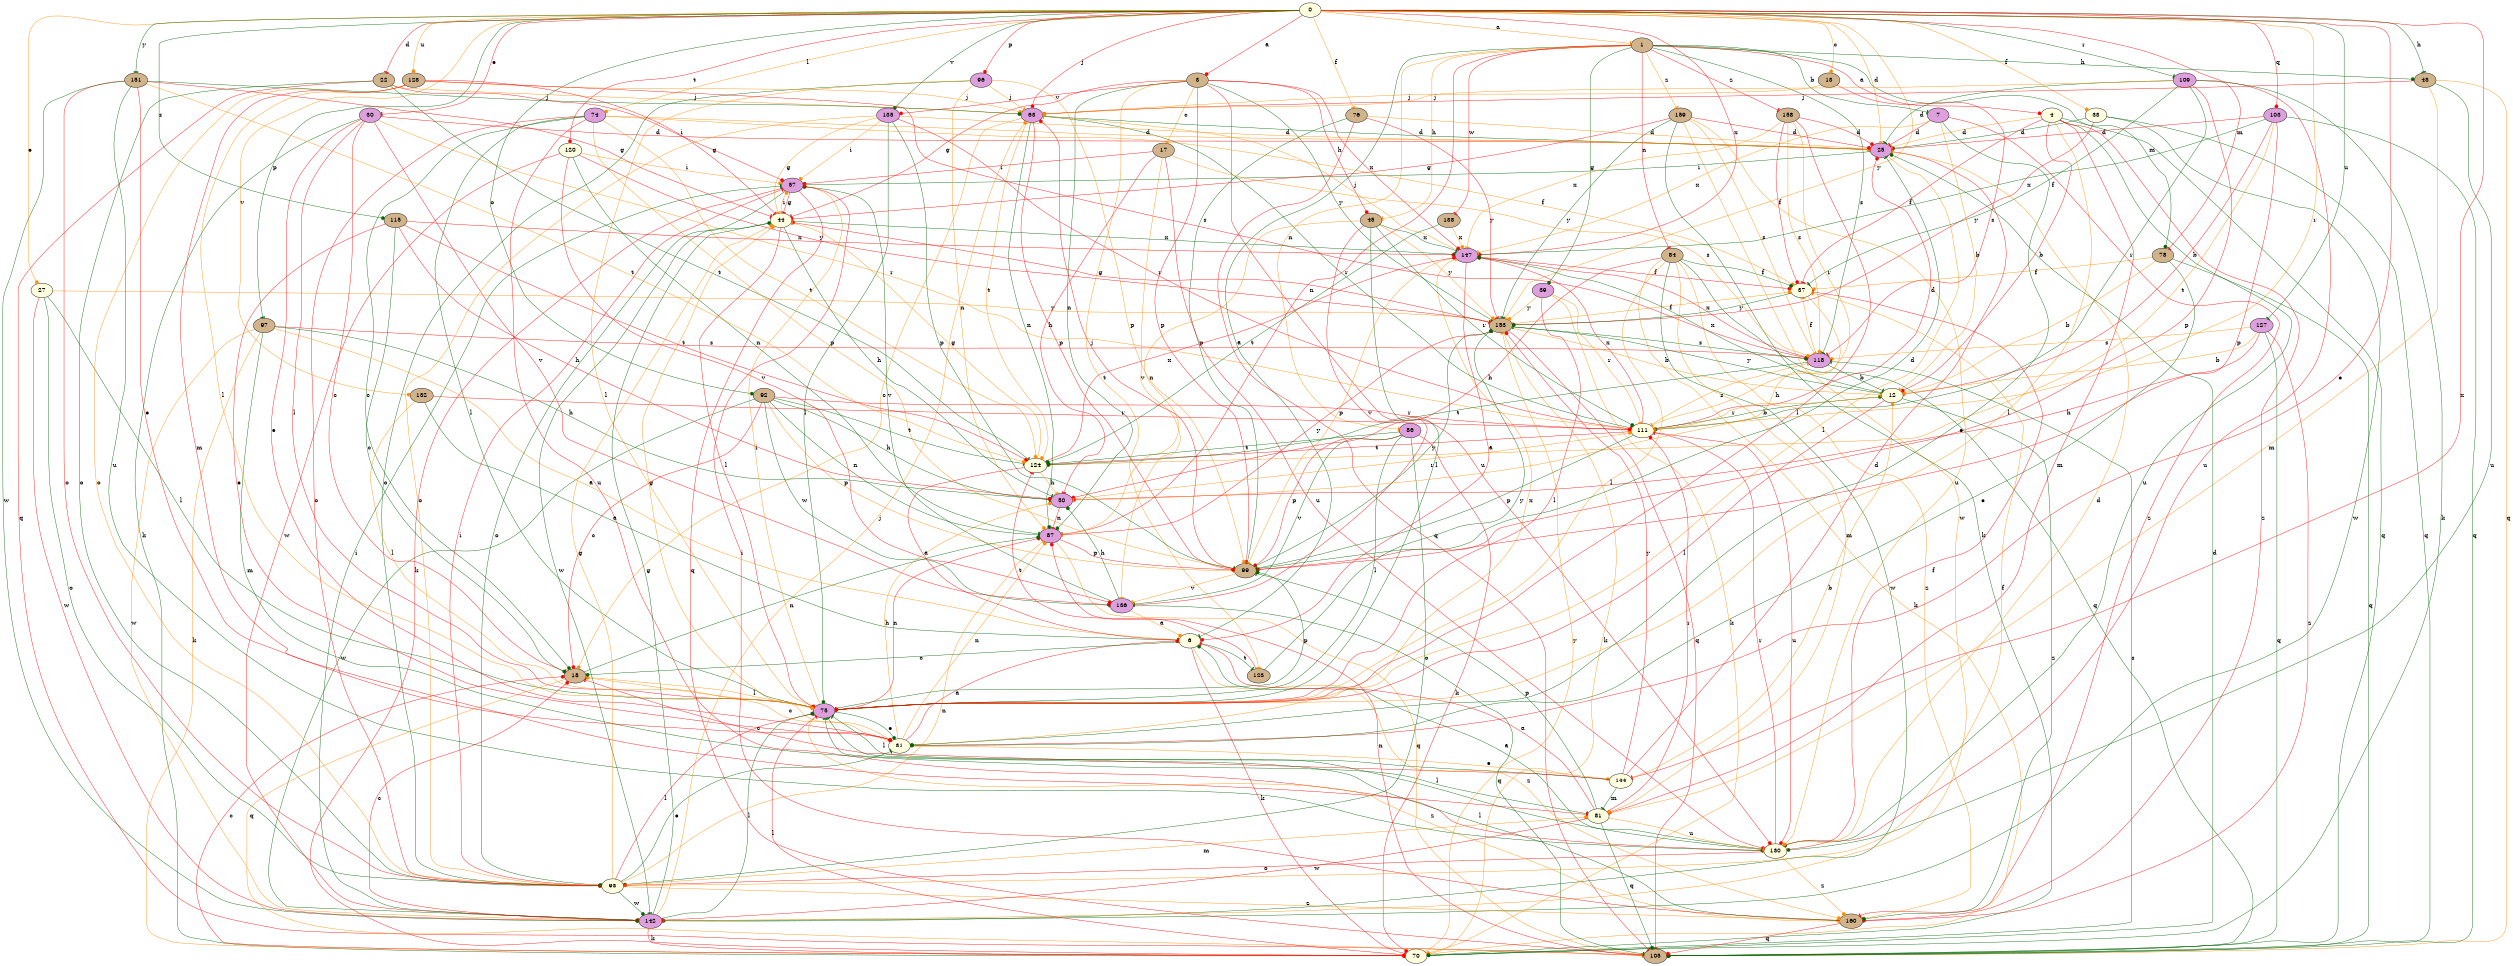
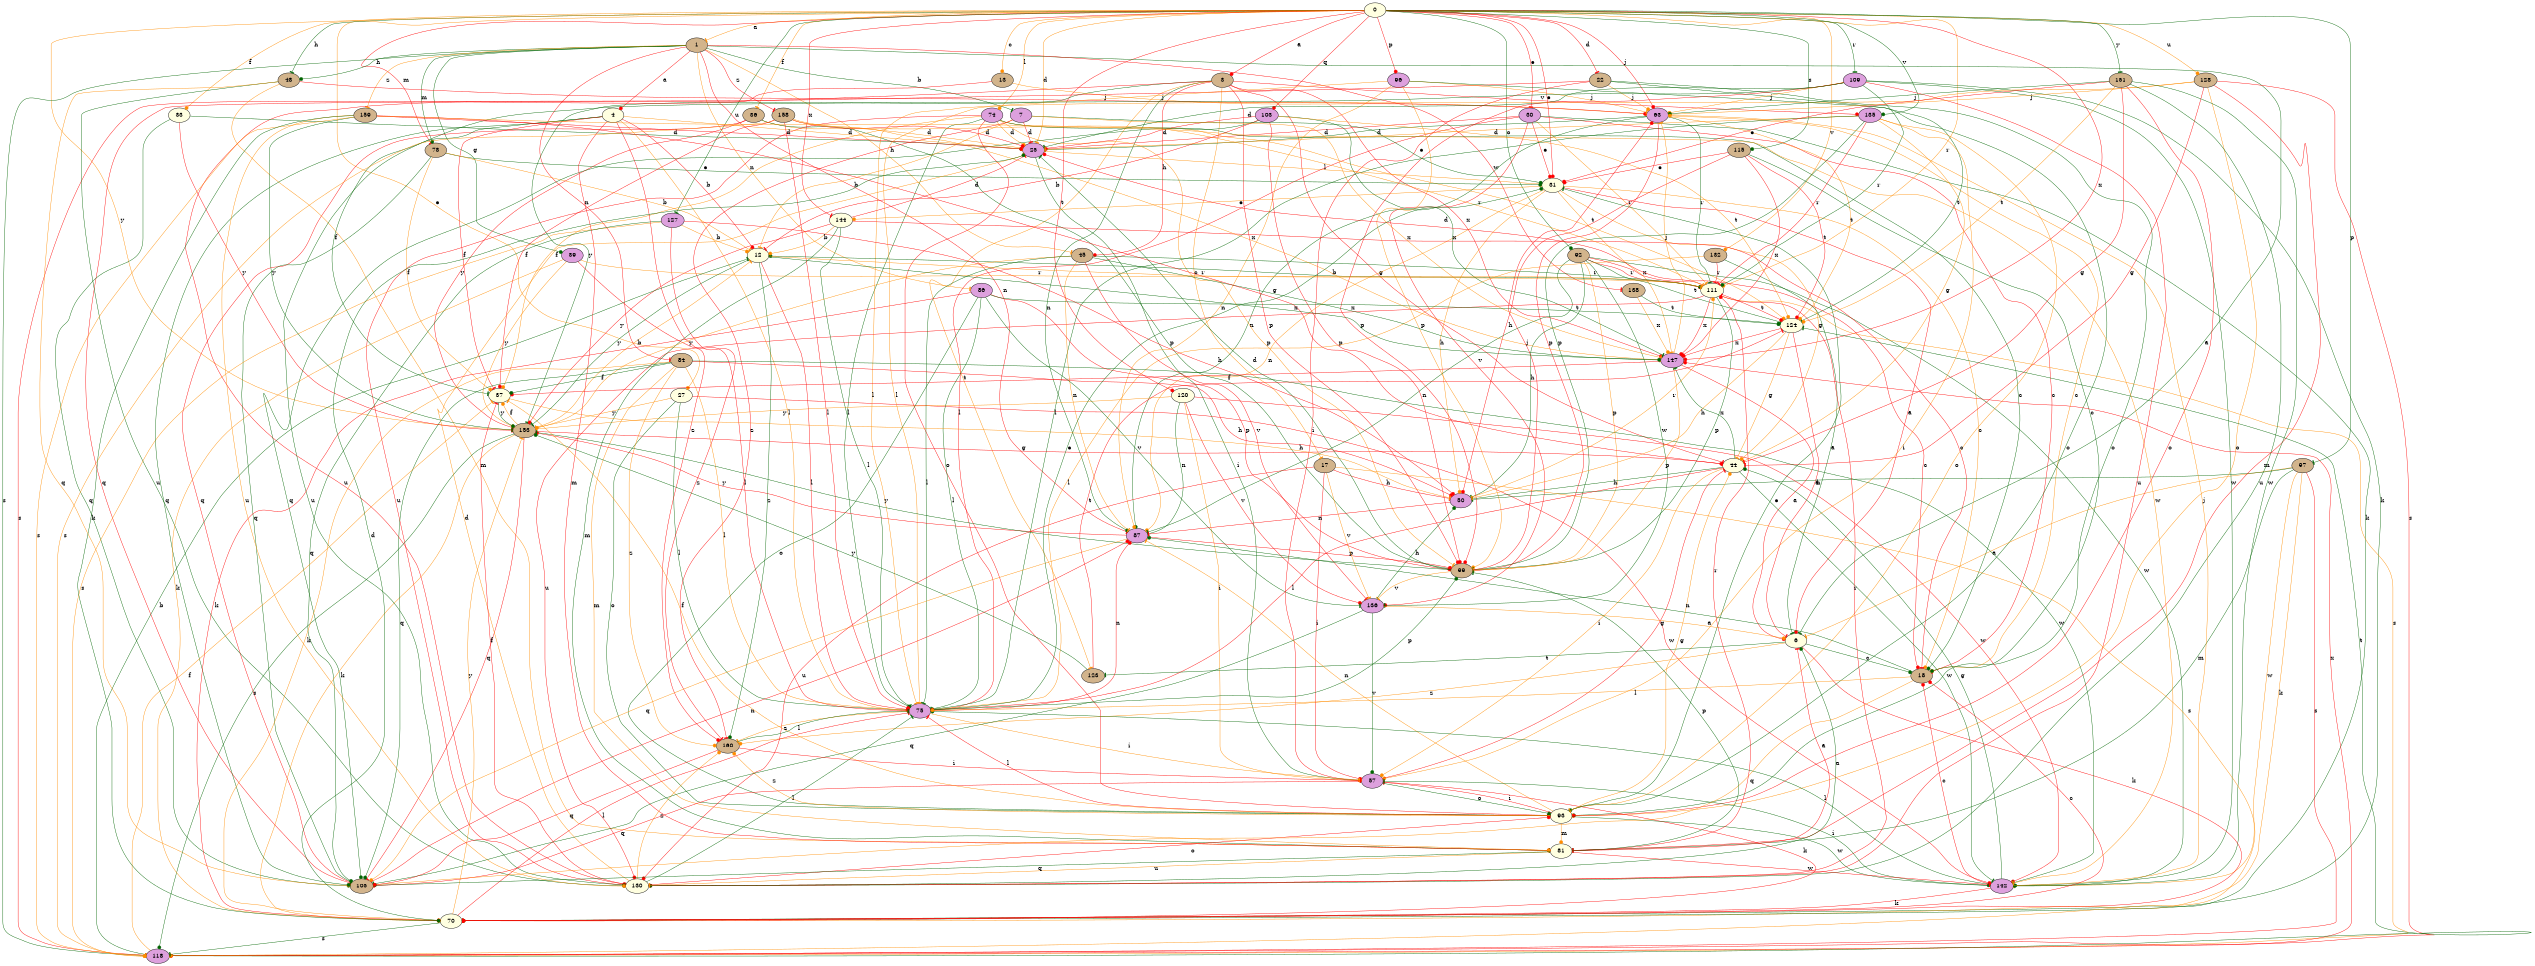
node "76": label "76" -> "36"
edge "120" -> "153": color red -> darkorange
edge "25" -> "75": now "25" -> "31"
edge "33" -> "142": now "109" -> "142"
